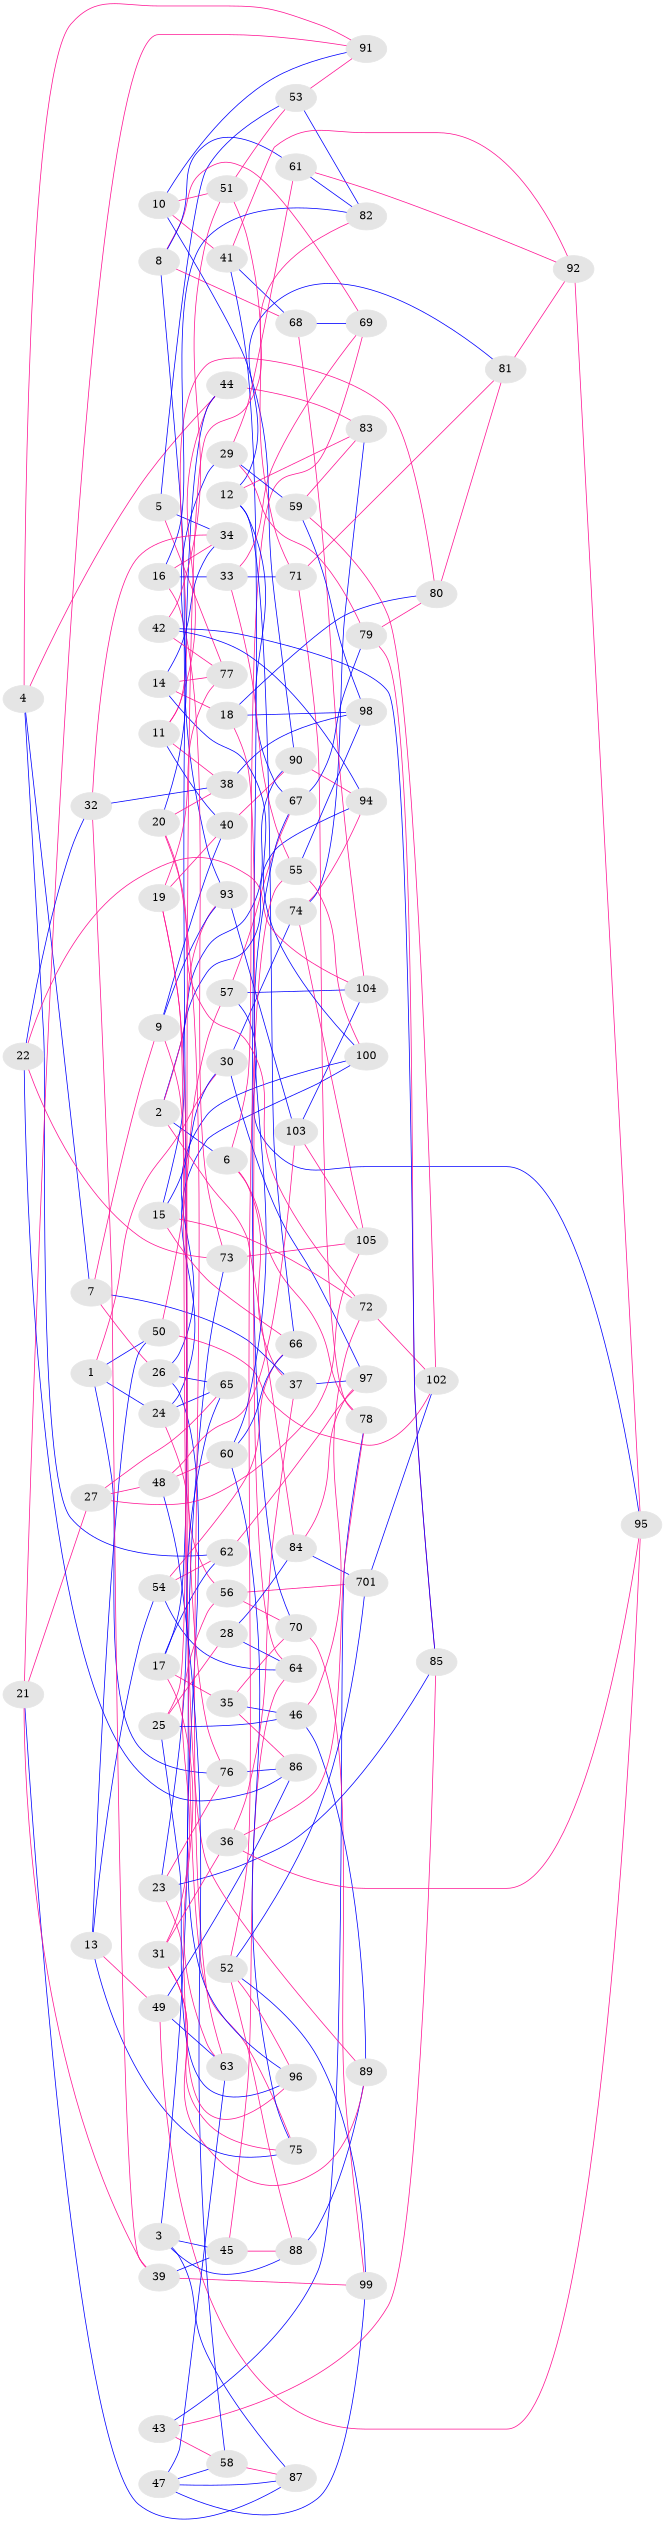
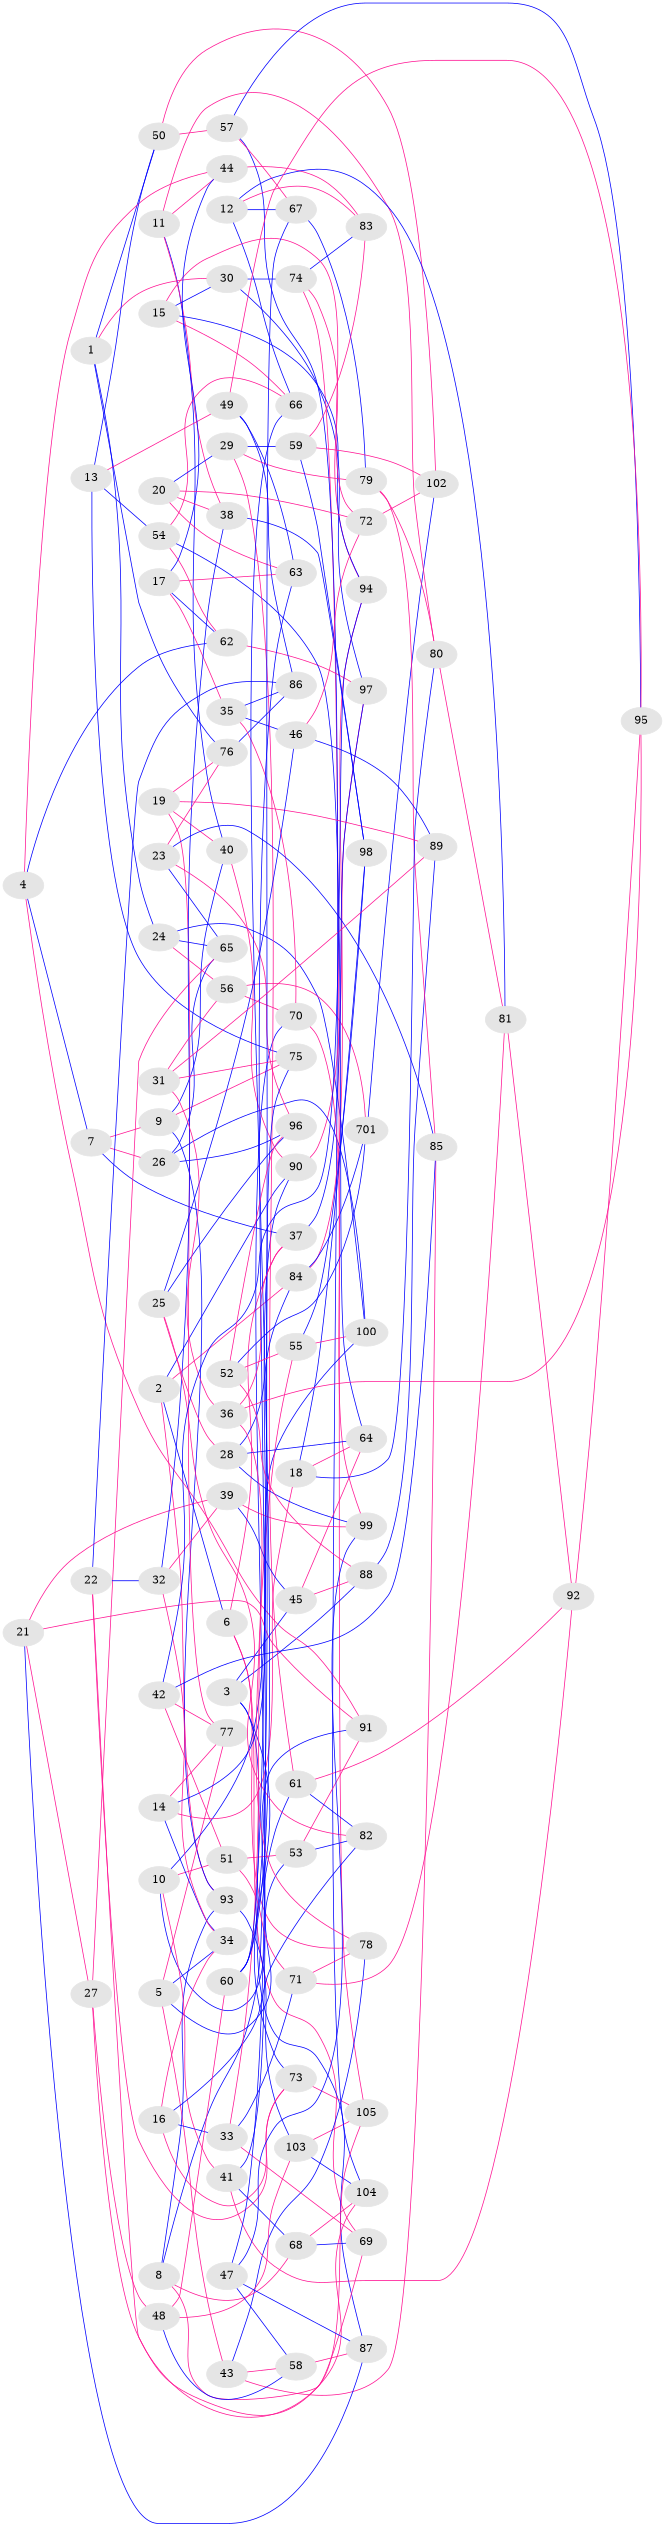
edge "35" -- "86": color deeppink -> blue
edge "52" -- "99": now "28" -- "99"
edge "5" -- "43": added
